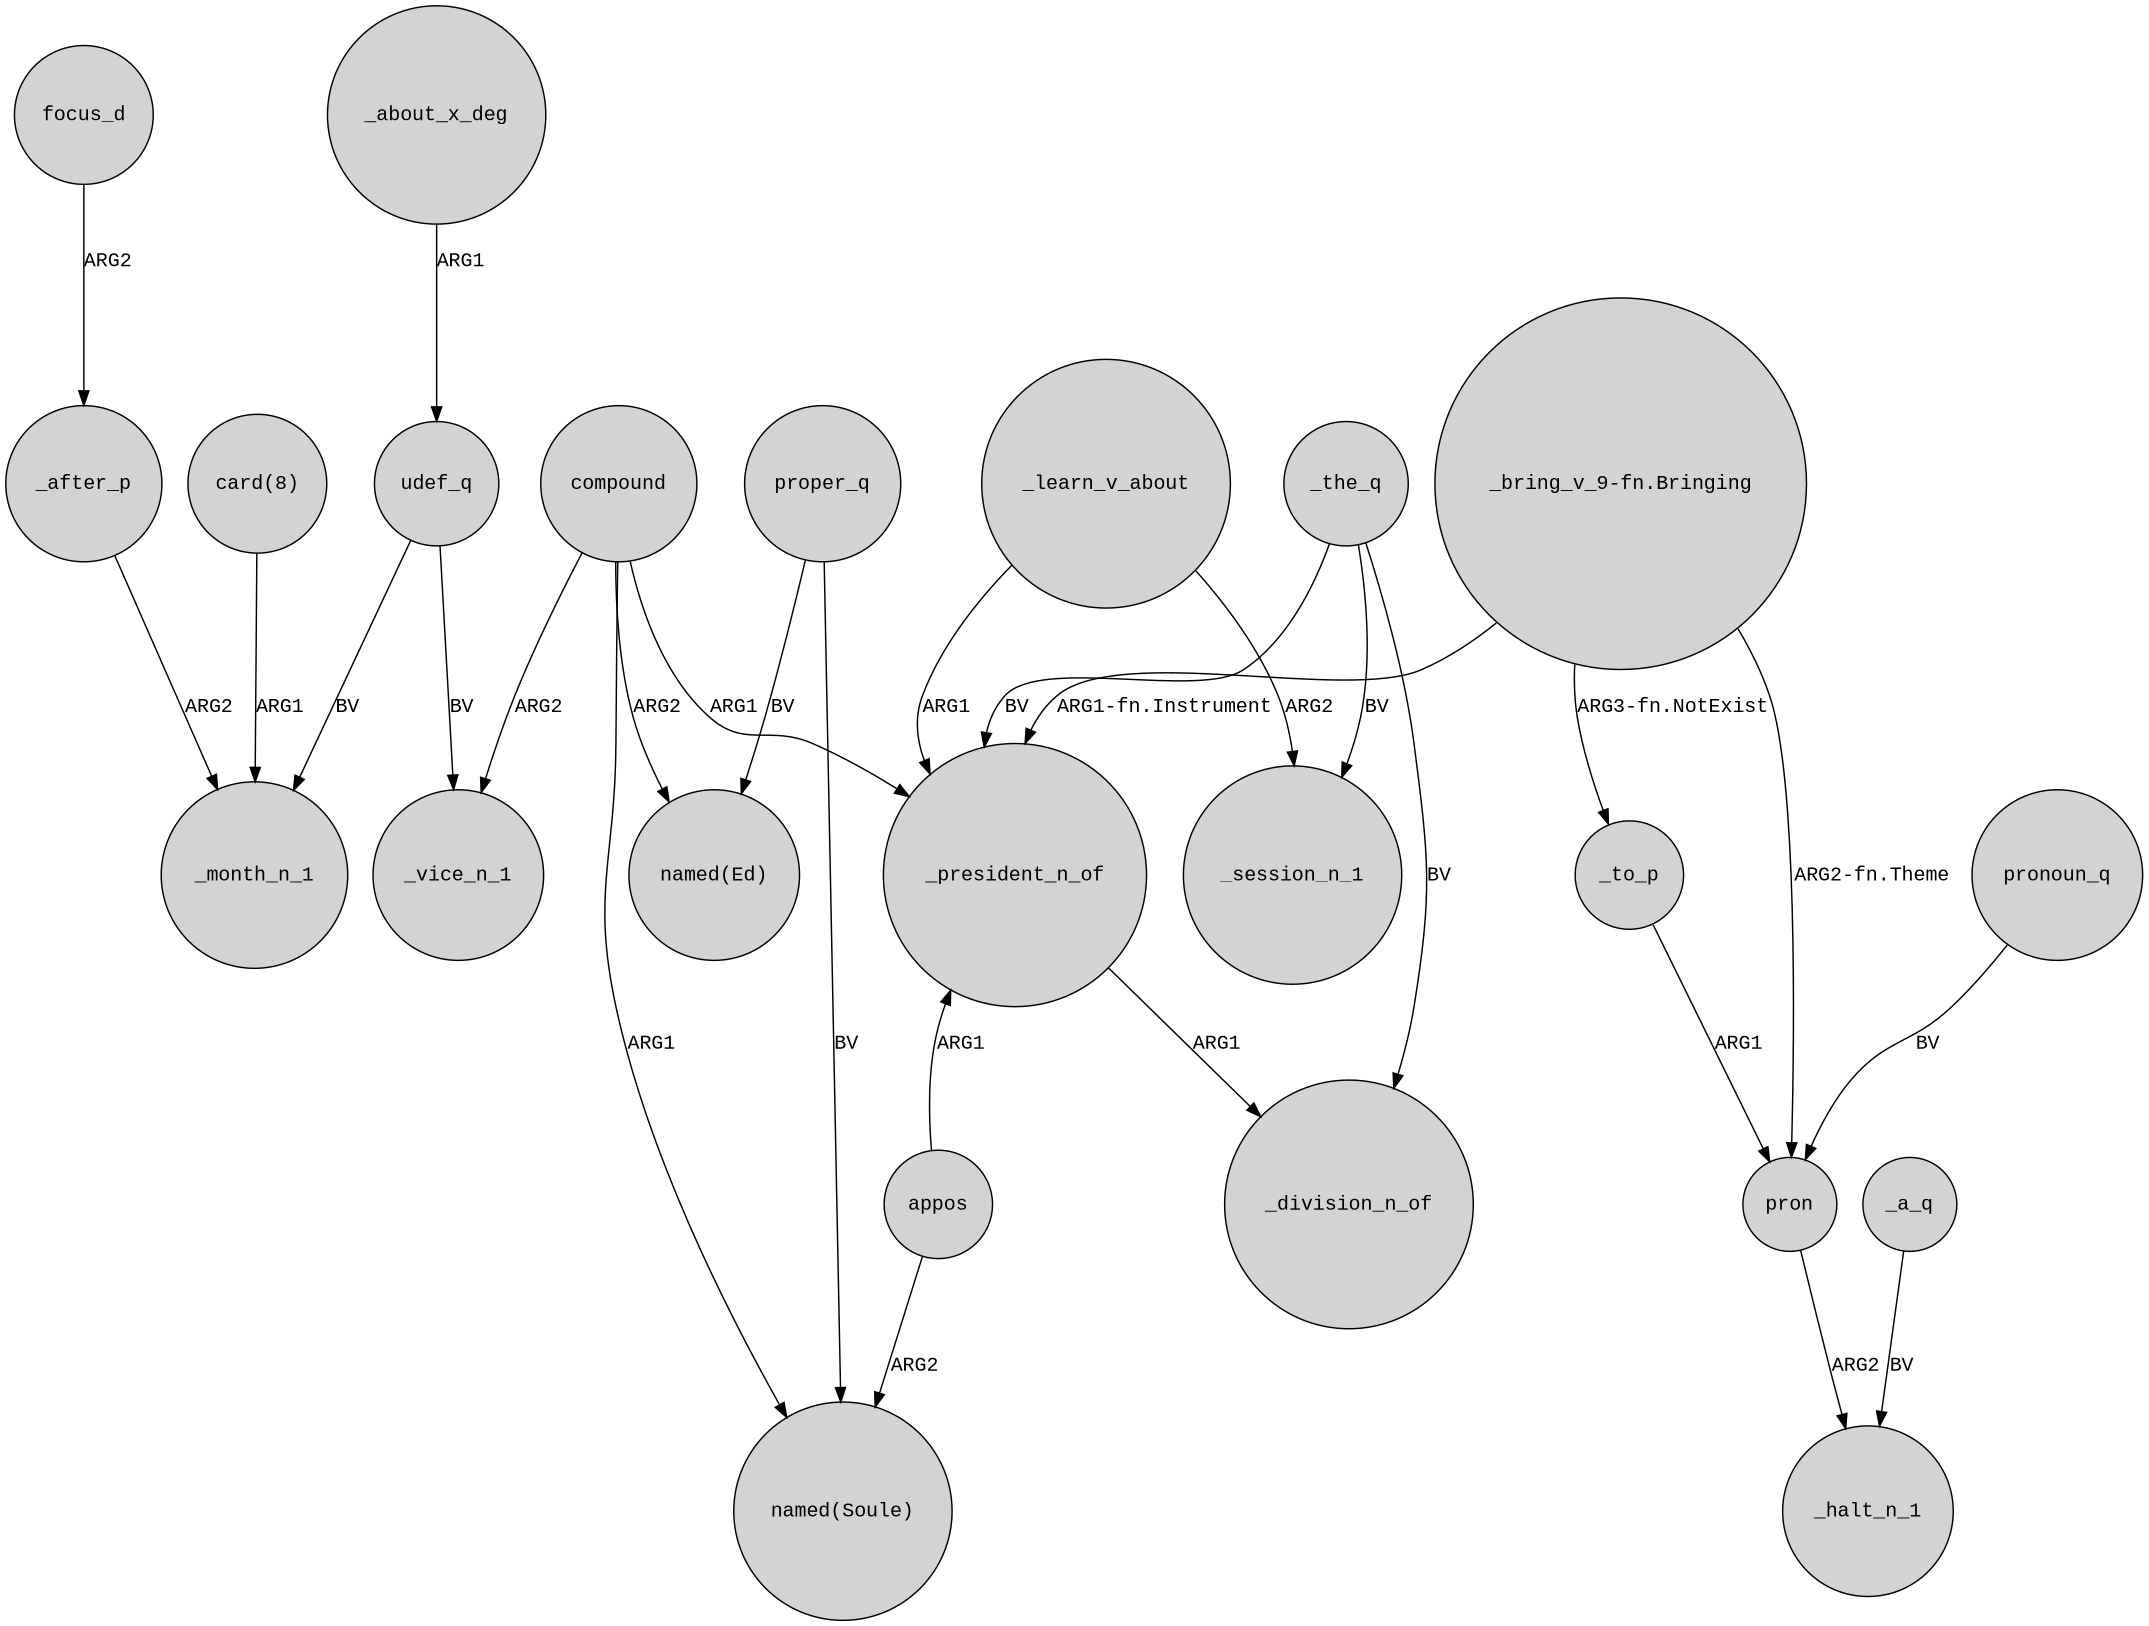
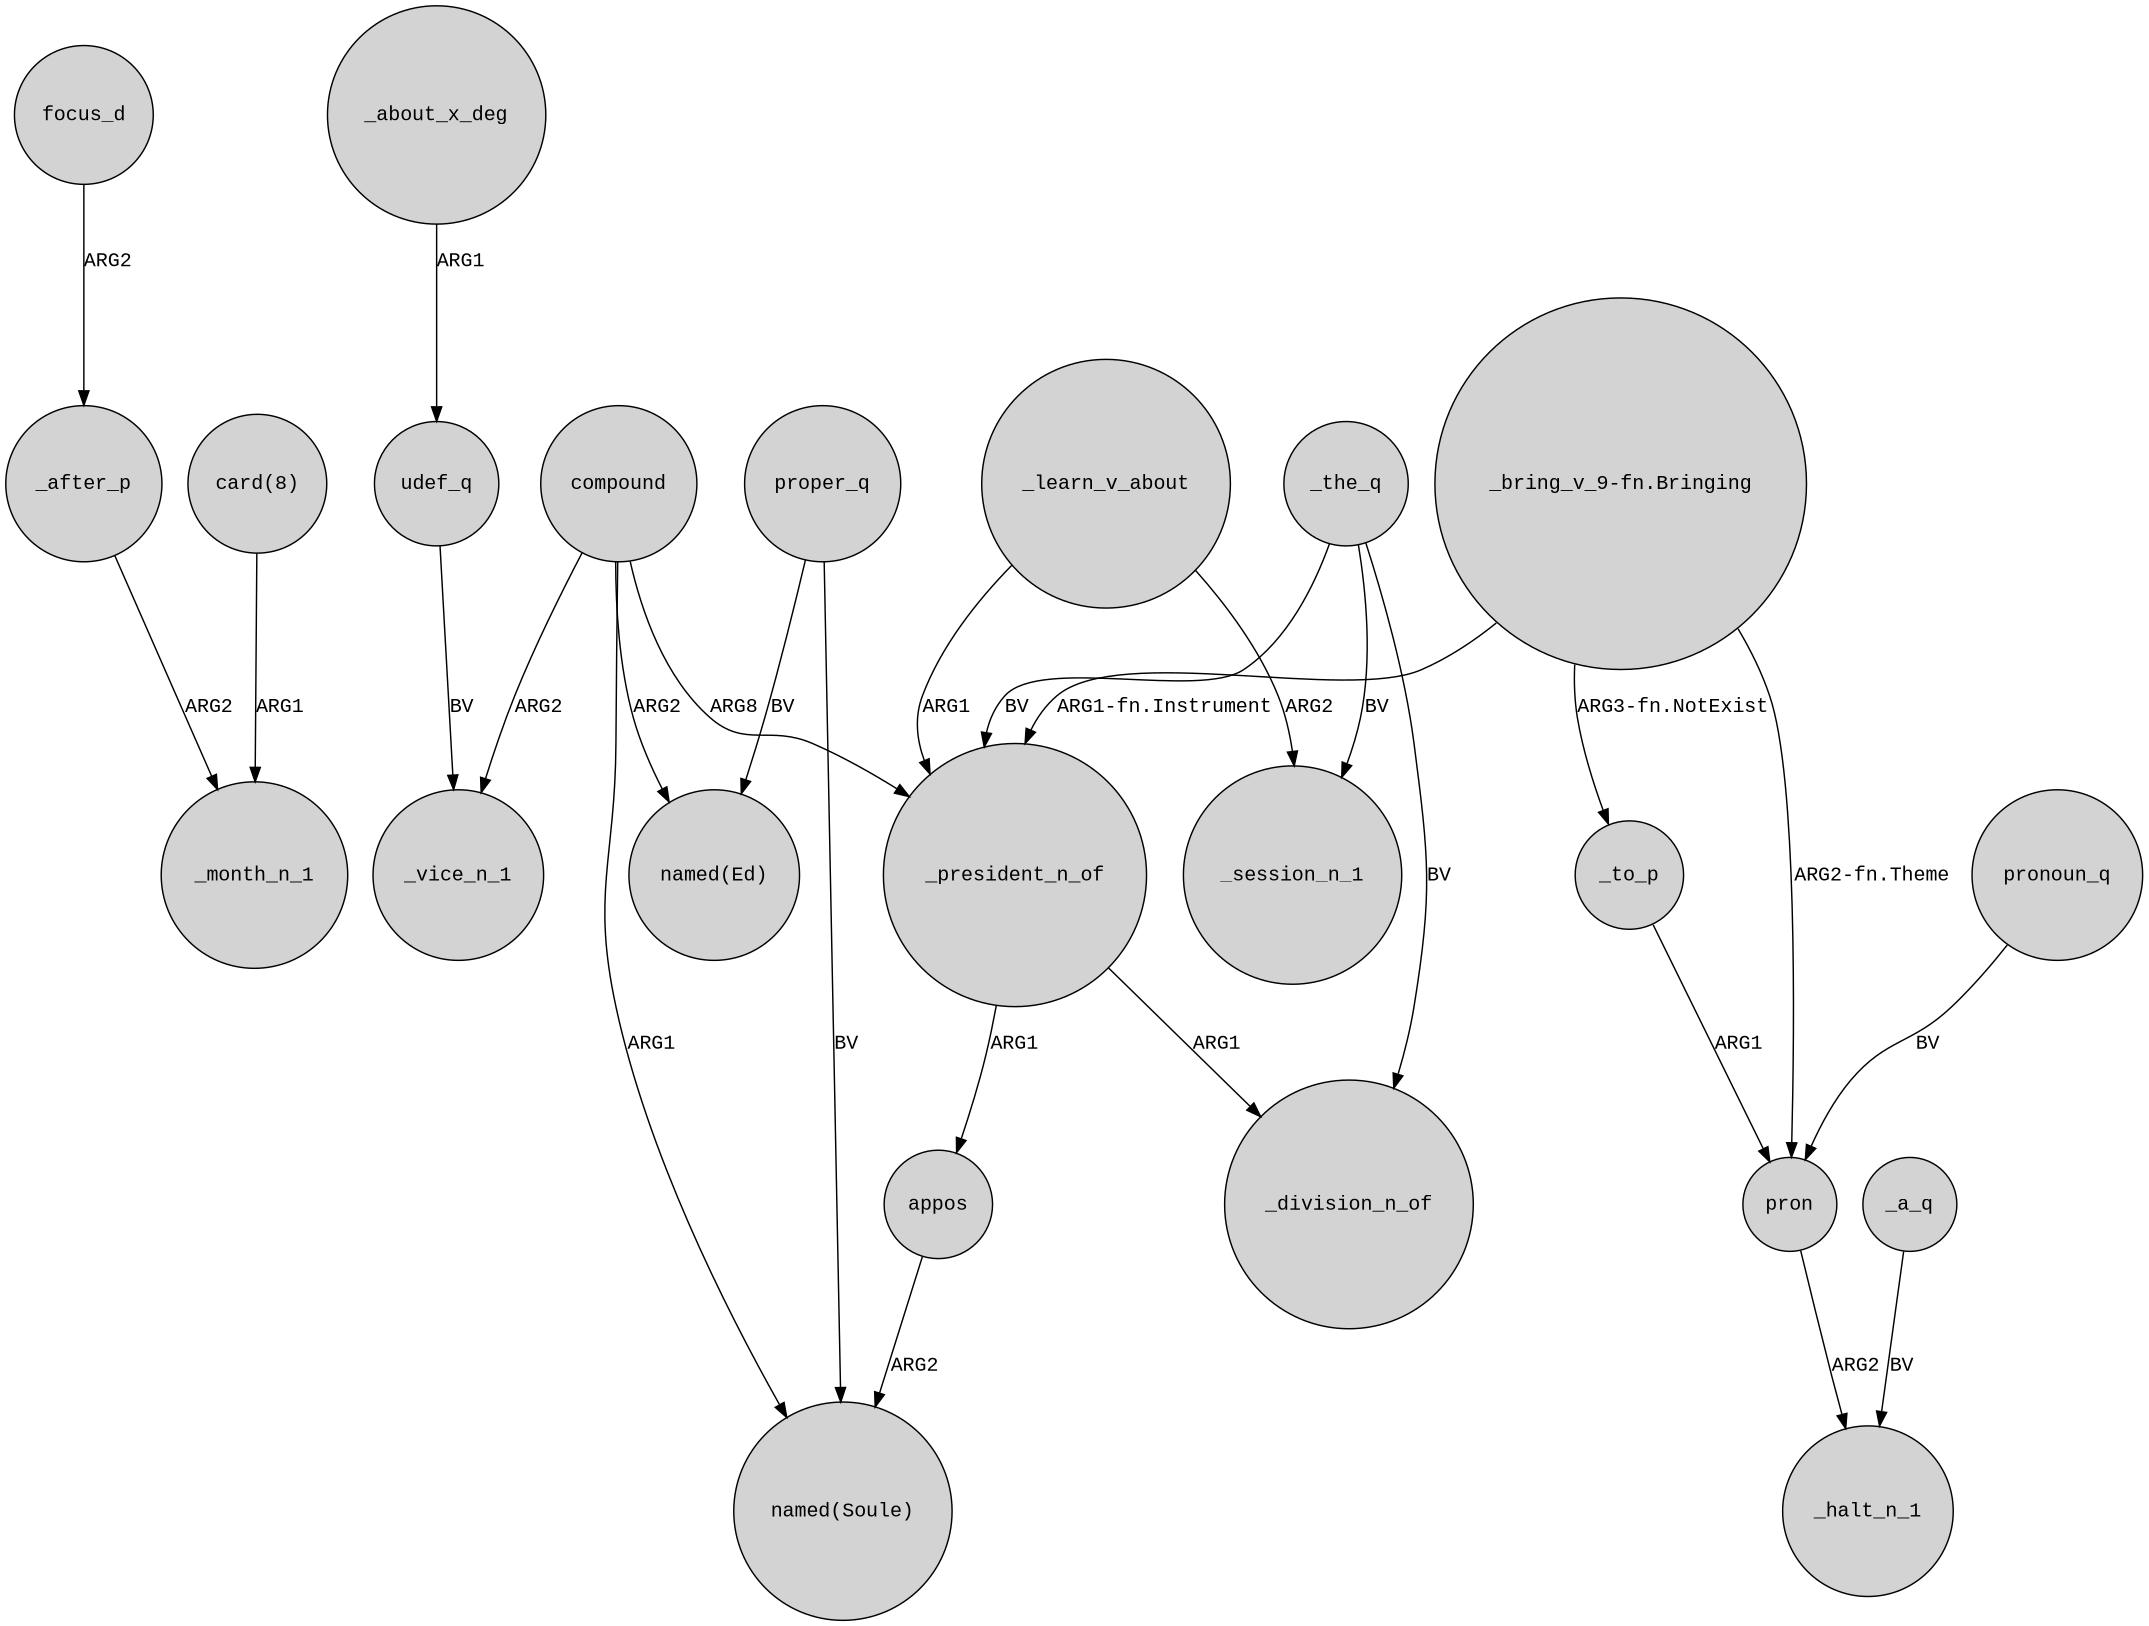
edge "udef_q" -> "_month_n_1": removed, label "BV"
edge "compound" -> "_president_n_of": label "ARG1" -> "ARG8"
edge "appos" -> "_president_n_of": reversed
